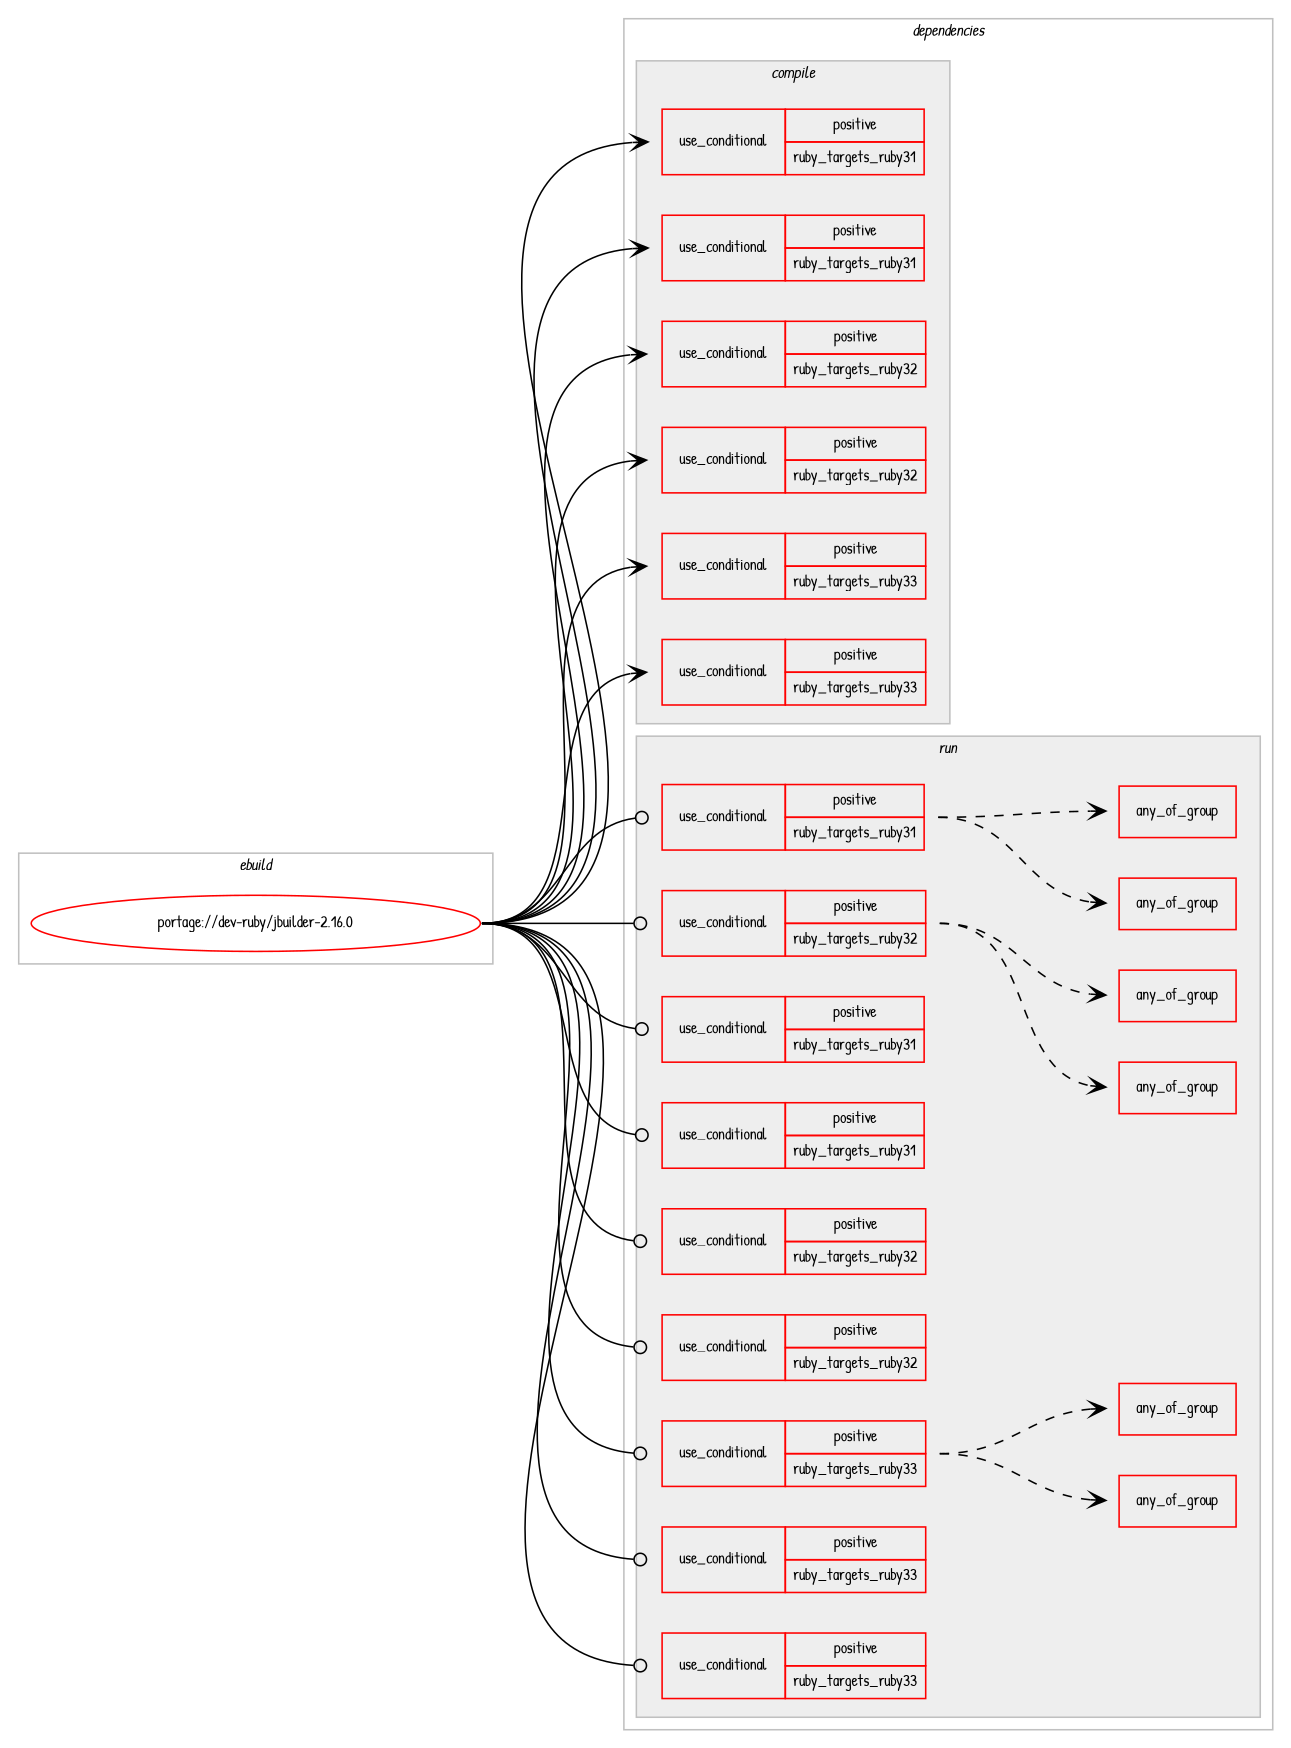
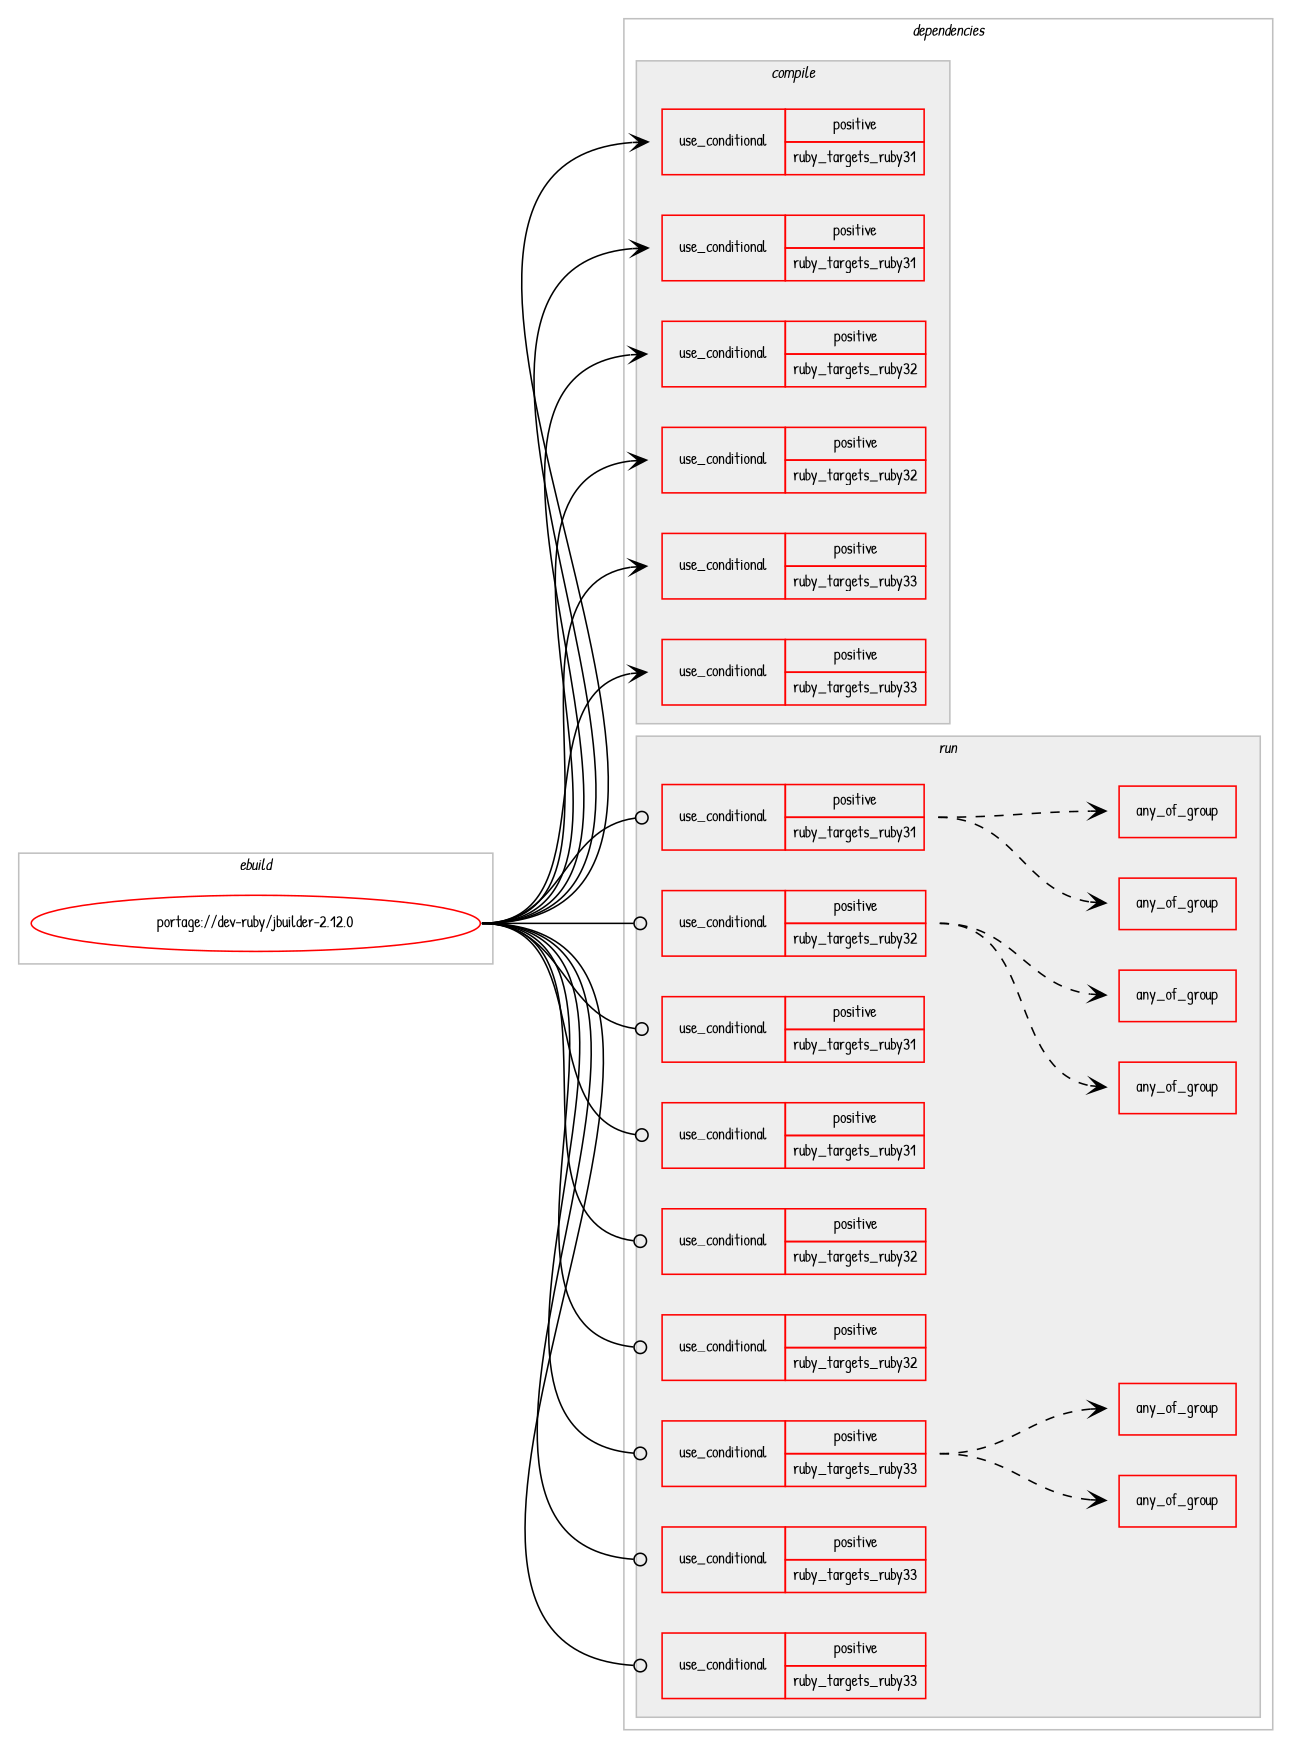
node "portage://dev-ruby/jbuilder-2.16.0": label "portage://dev-ruby/jbuilder-2.16.0" -> "portage://dev-ruby/jbuilder-2.12.0"
